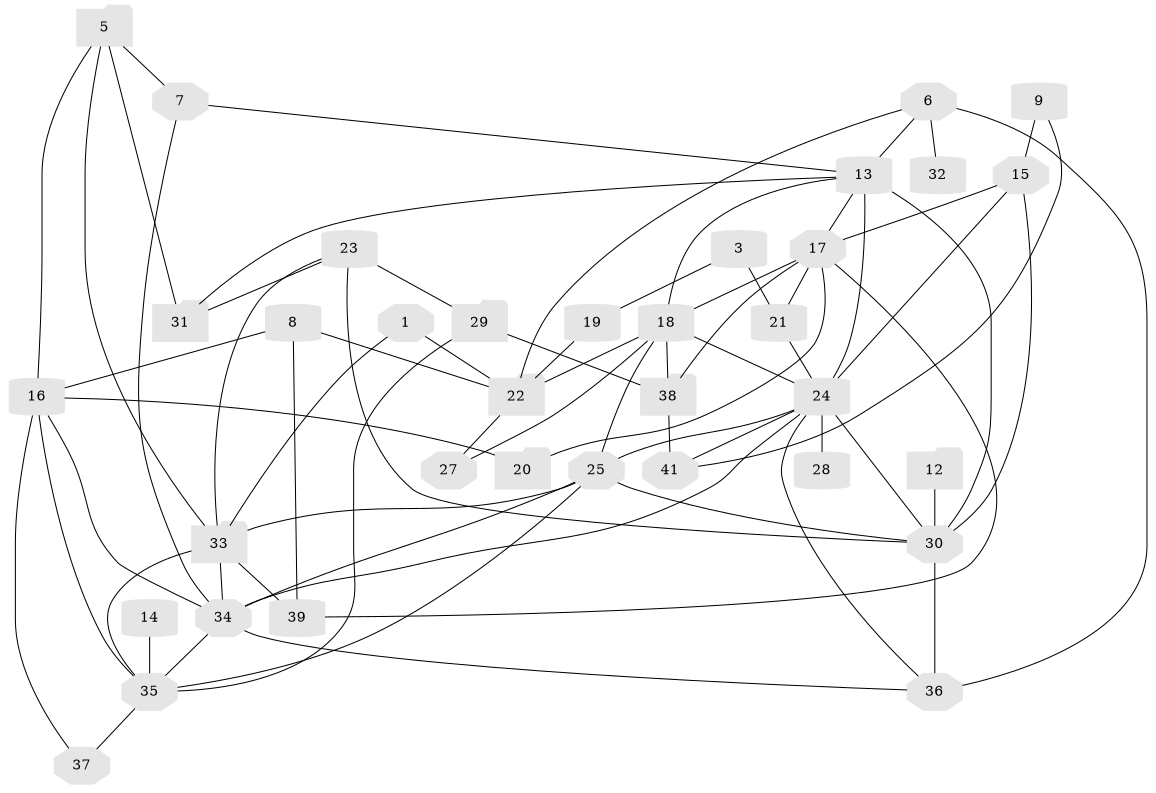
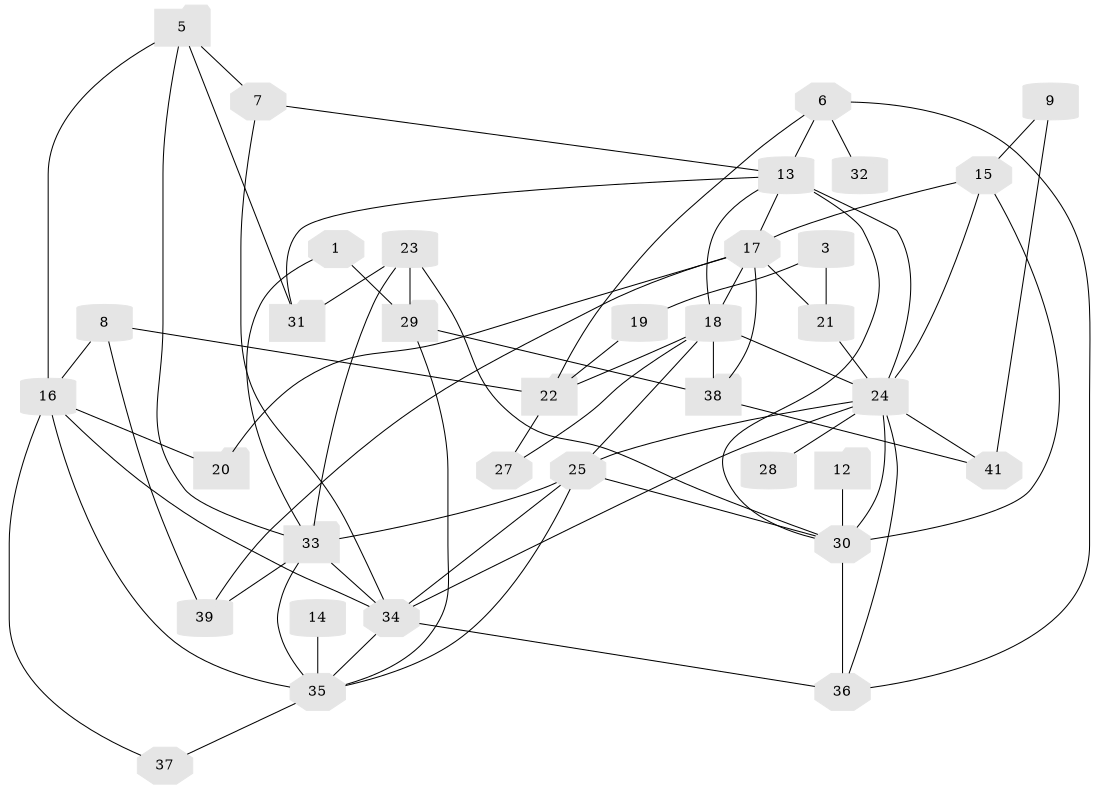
edge "1" -- "22": now "1" -- "29"
